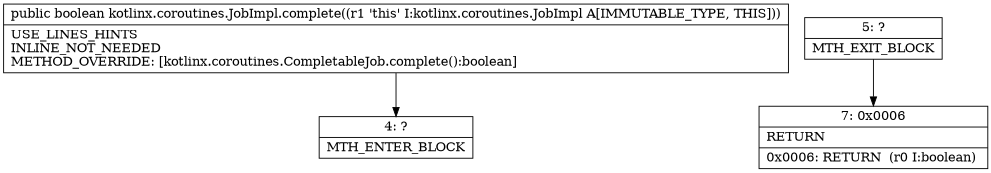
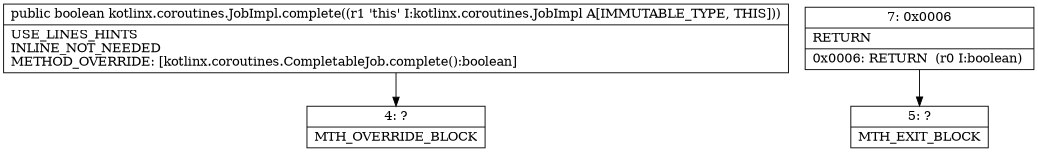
edge "5: ?" -> "7: 0x0006": reversed
node "4: ?": text "MTH_ENTER_BLOCK" -> "MTH_OVERRIDE_BLOCK"
